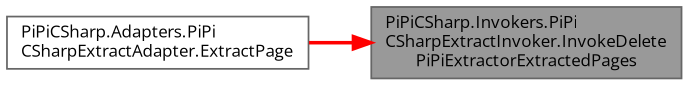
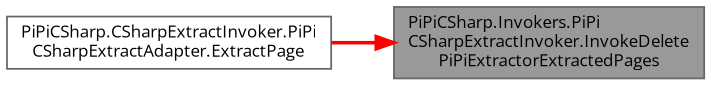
node "PiPiCSharp.Adapters.PiPi CSharpExtractAdapter.ExtractPage": label "PiPiCSharp.Adapters.PiPi CSharpExtractAdapter.ExtractPage" -> "PiPiCSharp.CSharpExtractInvoker.PiPi CSharpExtractAdapter.ExtractPage"
